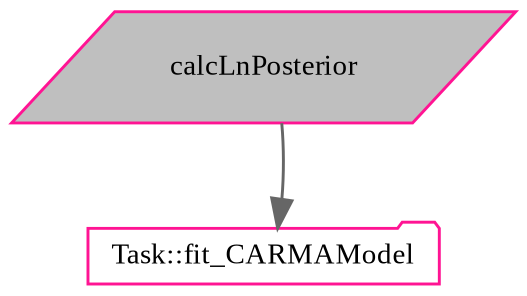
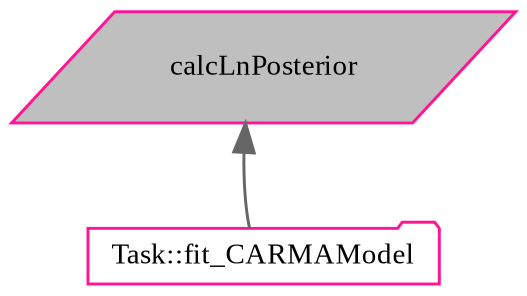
edge "calcLnPosterior" -> "Task::fit_CARMAModel": reversed
